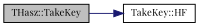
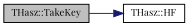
node "TakeKey::HF": label "TakeKey::HF" -> "THasz::HF"
